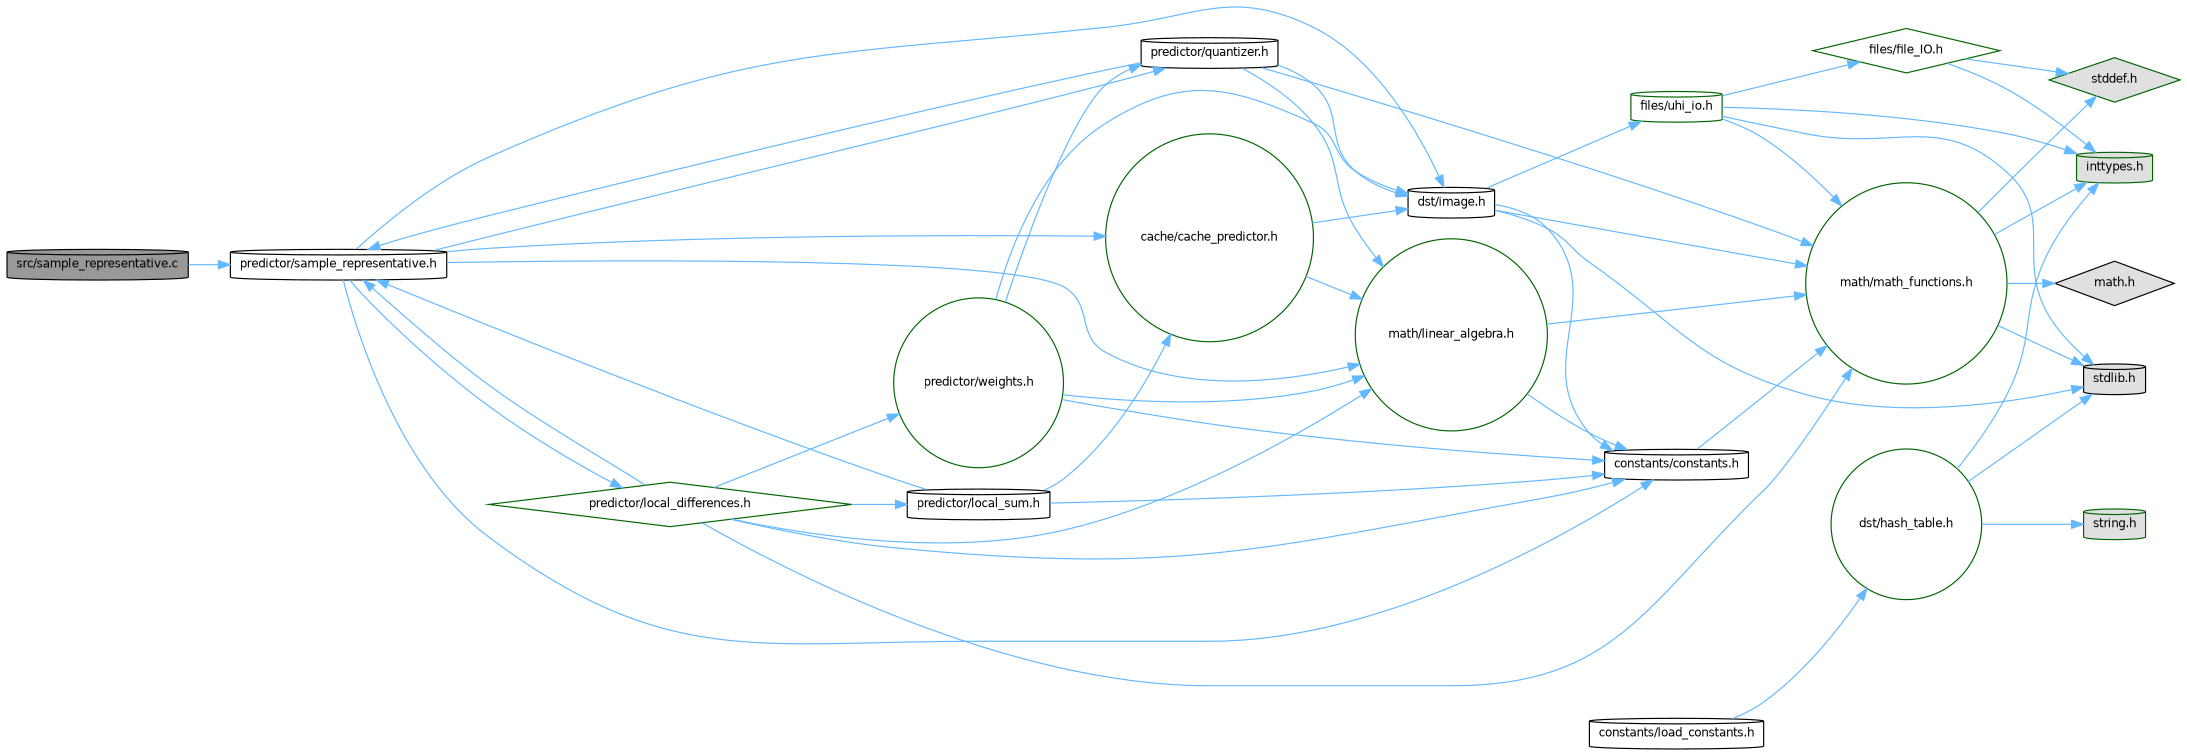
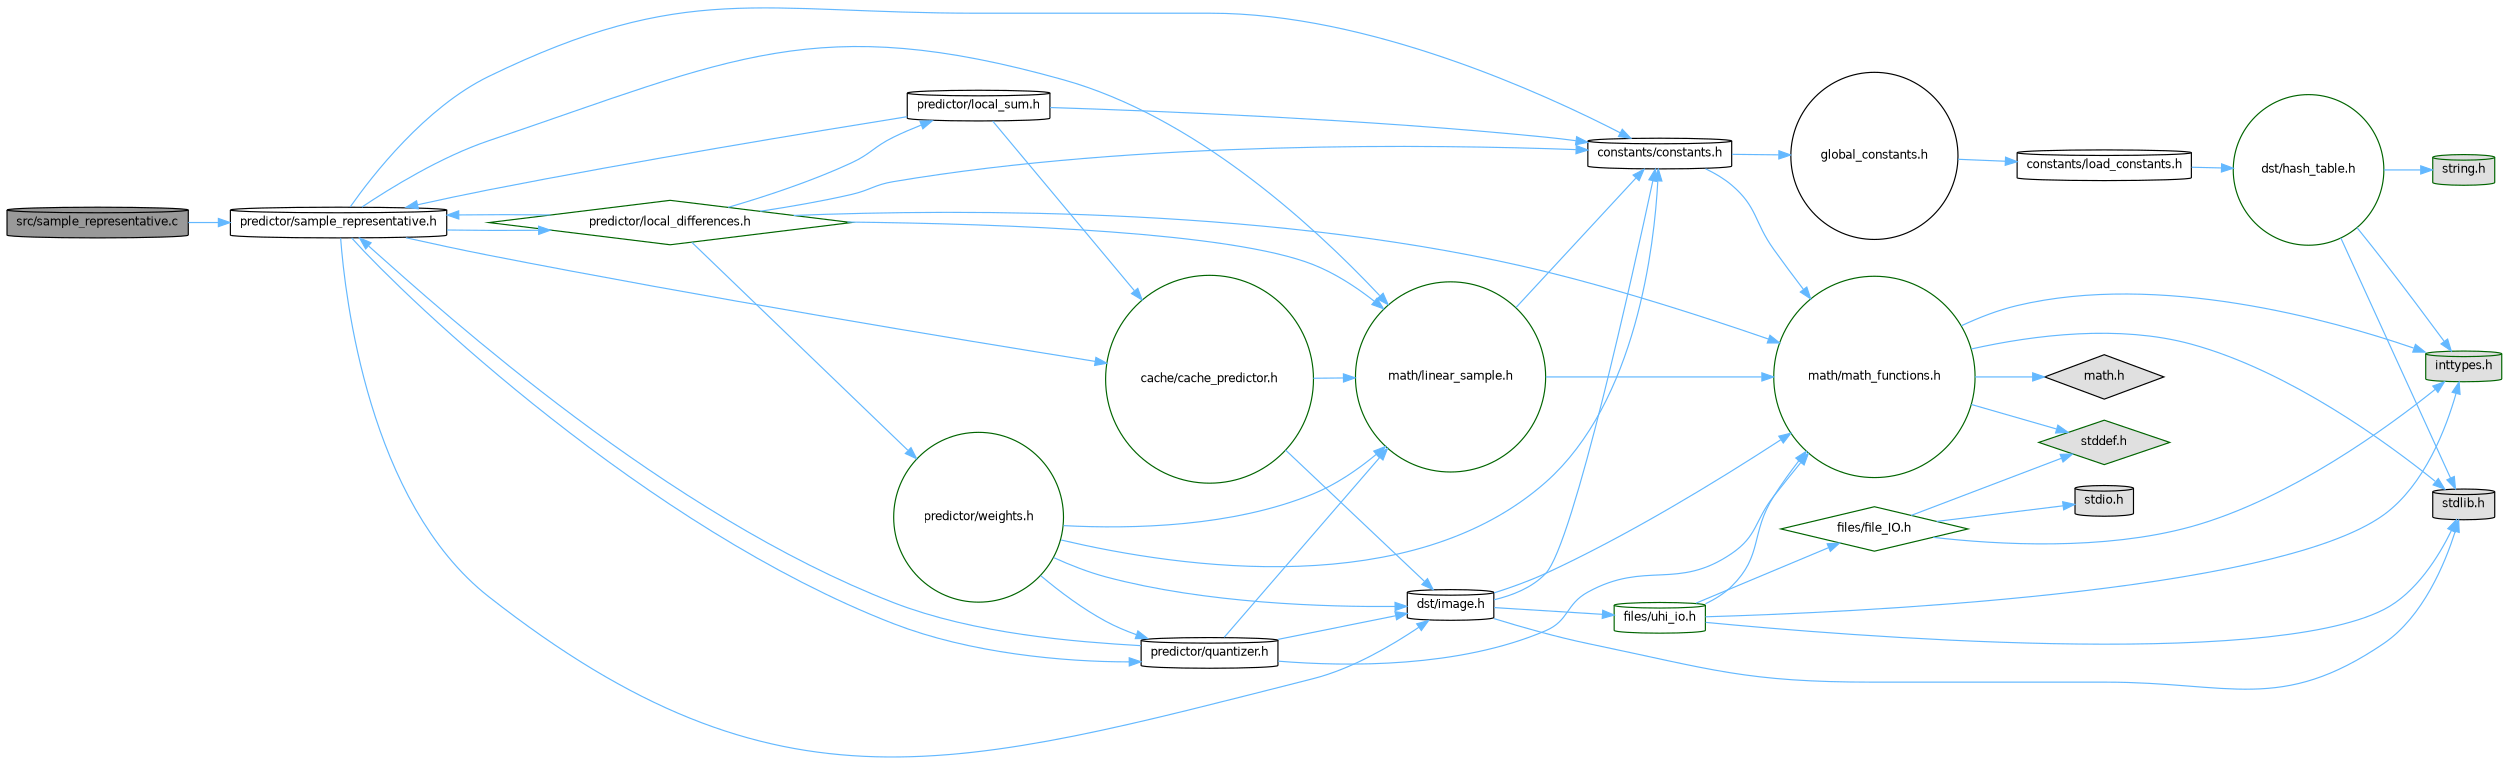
node "global_constants.h": added
node "math/linear_algebra.h": label "math/linear_algebra.h" -> "math/linear_sample.h"
node "stdio.h": added
